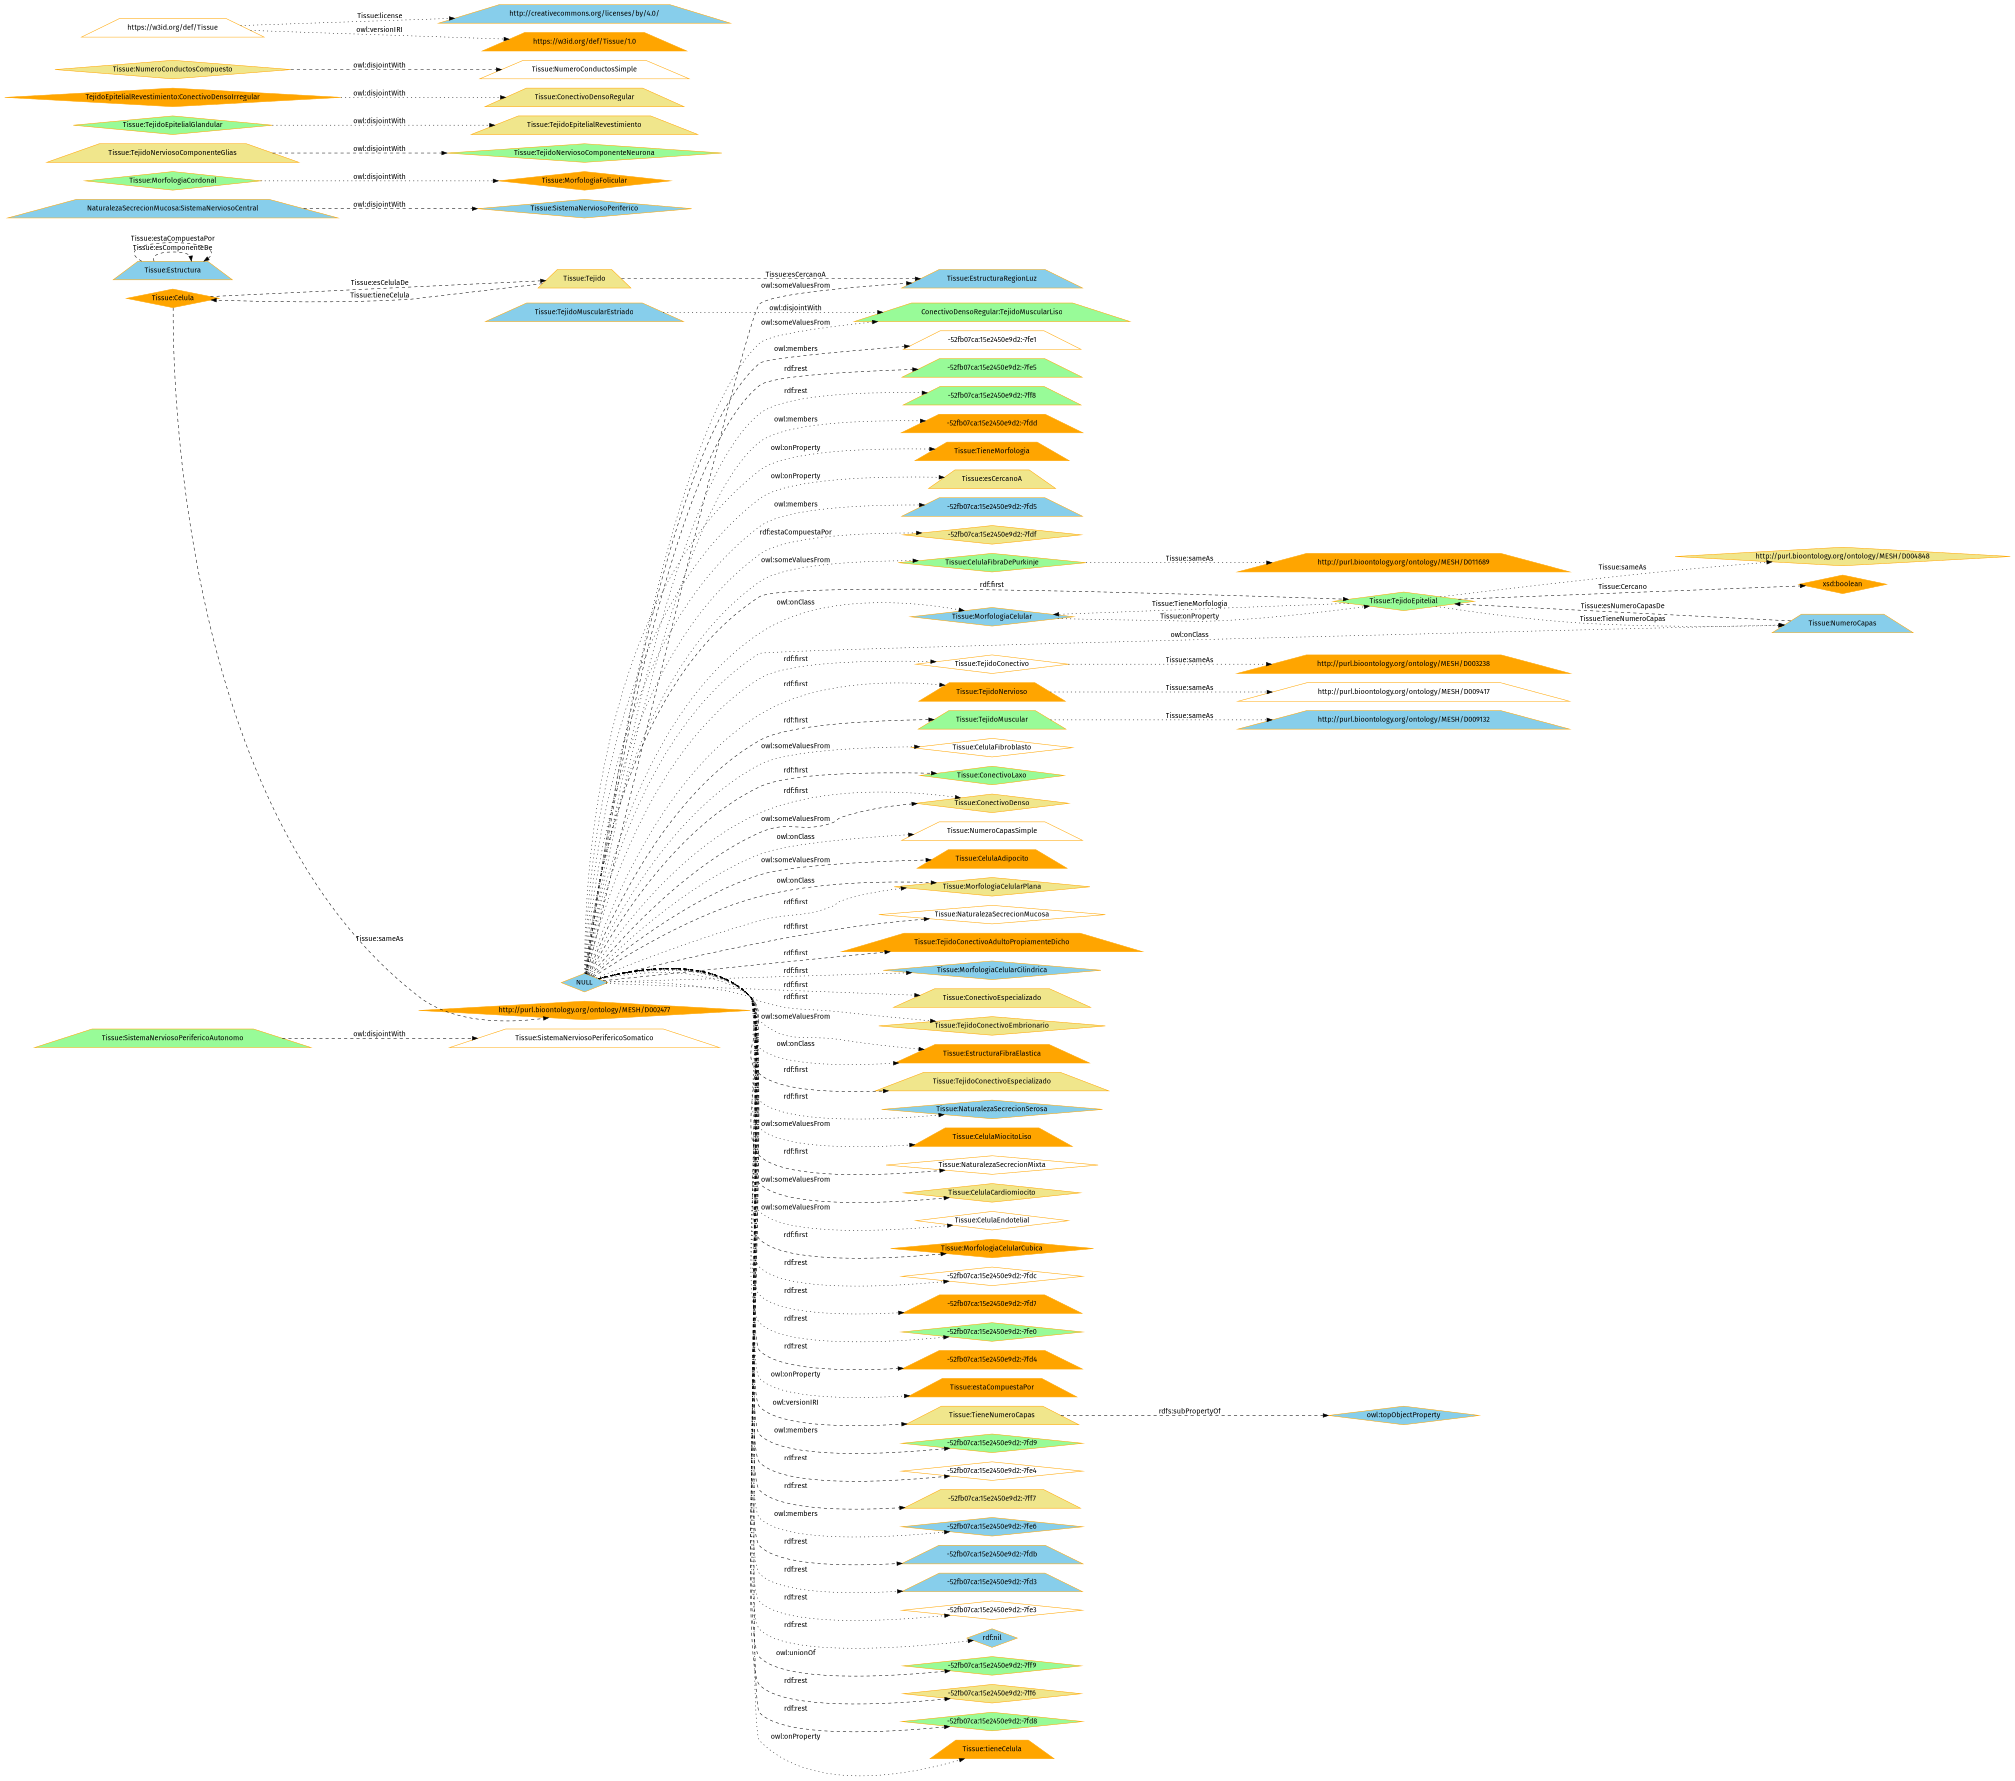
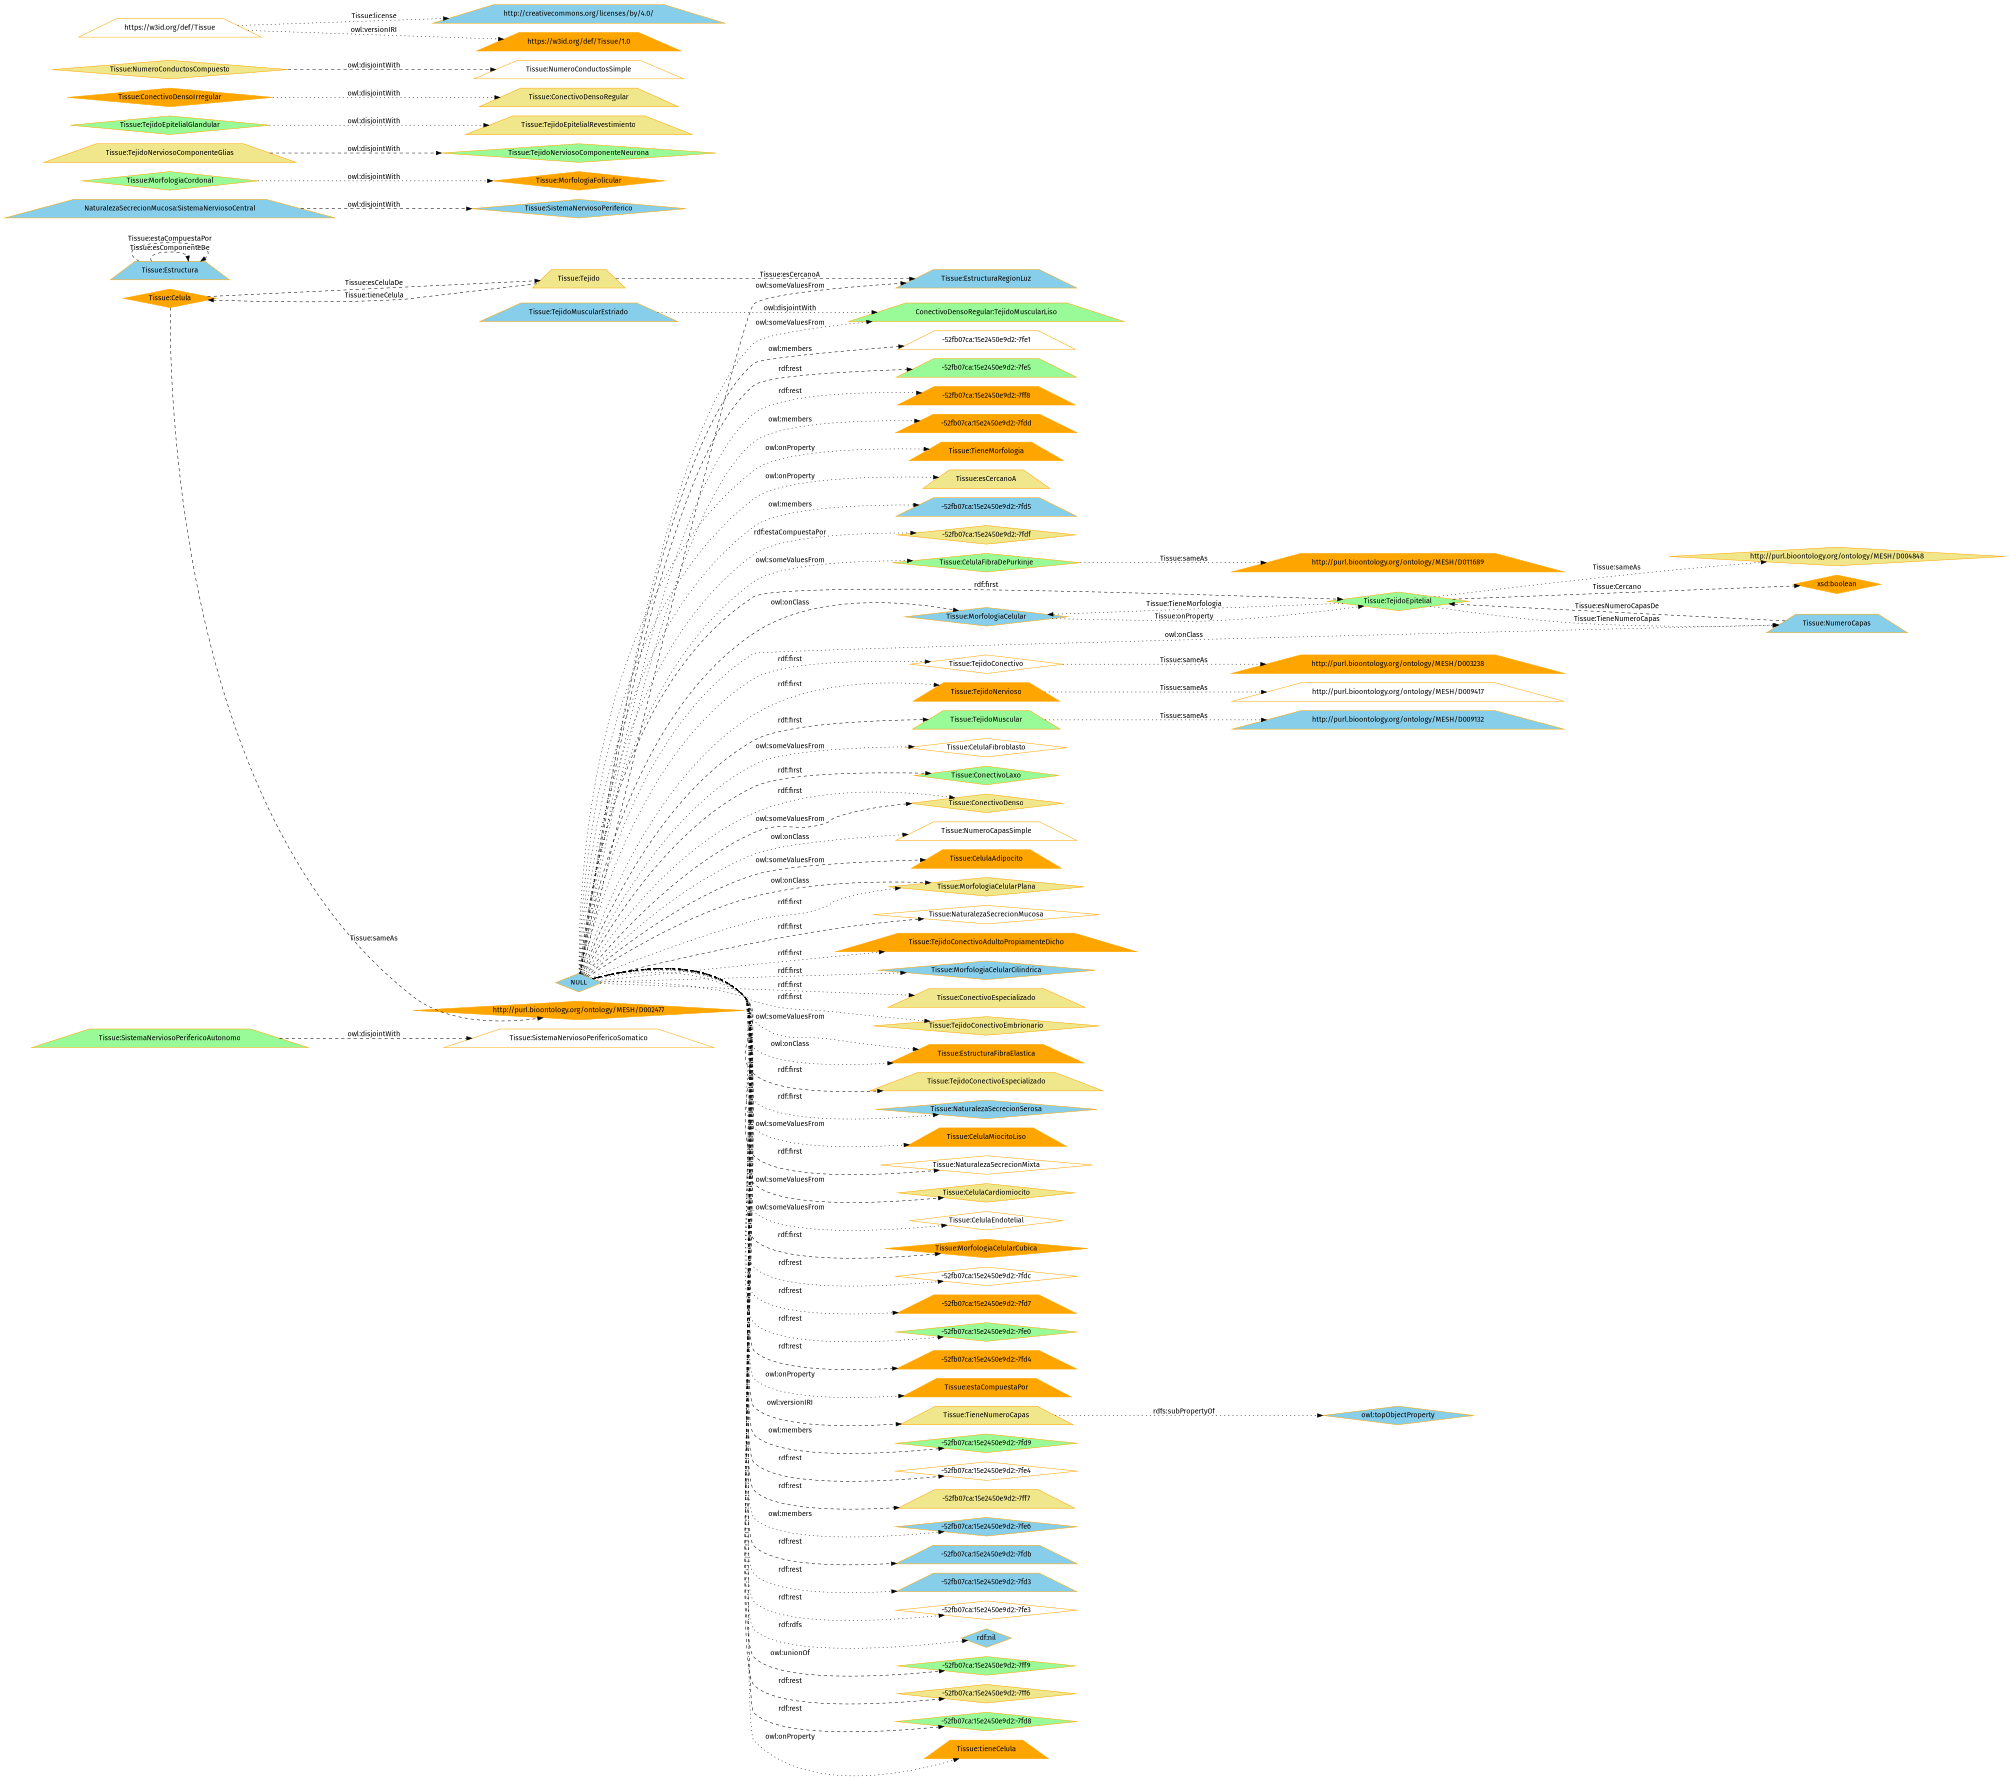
node "TejidoEpitelialRevestimiento:ConectivoDensoIrregular": label "TejidoEpitelialRevestimiento:ConectivoDensoIrregular" -> "Tissue:ConectivoDensoIrregular"
node "-52fb07ca:15e2450e9d2:-7ff8": fillcolor palegreen -> orange
edge "NULL" -> "Tissue:MorfologiaCelular": style dotted -> dashed
edge "NULL" -> "Tissue:TejidoConectivoAdultoPropiamenteDicho": style dashed -> dotted
edge "Tissue:TieneNumeroCapas" -> "owl:topObjectProperty": style dashed -> dotted
edge "NULL" -> "rdf:nil": label "rdf:rest" -> "rdf:rdfs"
